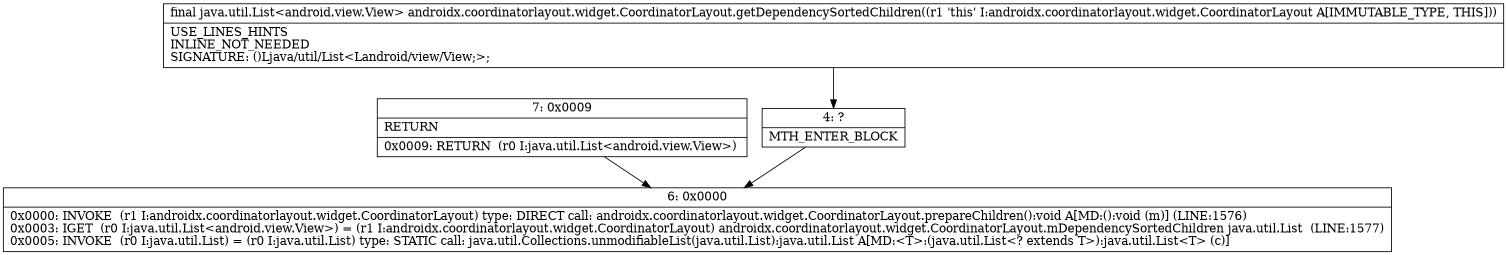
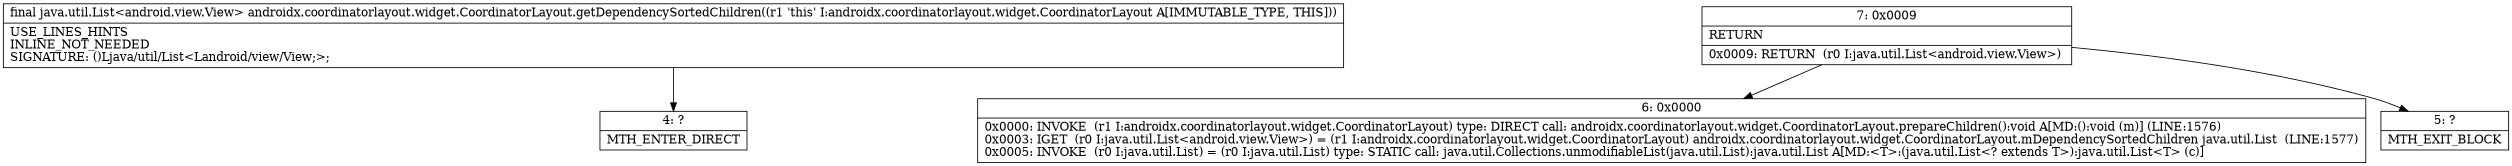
node "5: ?": added
node "4: ?": text "MTH_ENTER_BLOCK" -> "MTH_ENTER_DIRECT"
edge "4: ?" -> "6: 0x0000": removed
